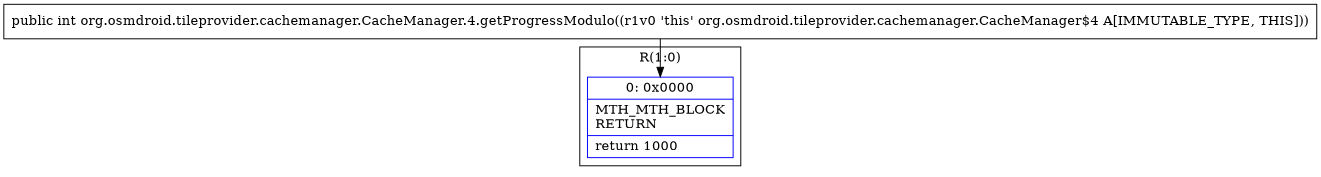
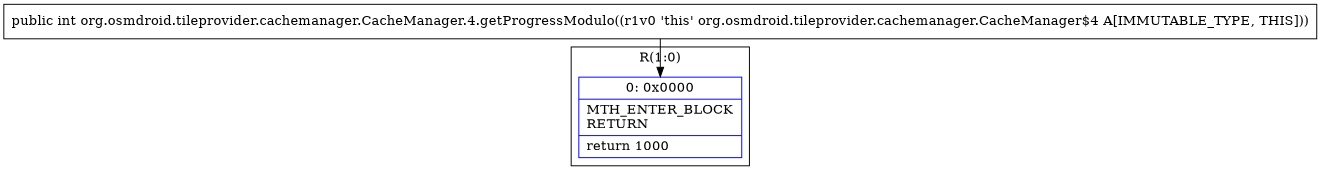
node "0: 0x0000": text "MTH_MTH_BLOCK" -> "MTH_ENTER_BLOCK"
